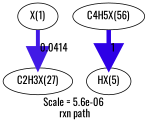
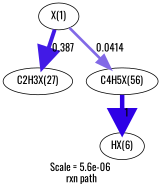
edge "X(1)" -> "C4H5X(56)": added, label "0.0414"
edge "X(1)" -> "C2H3X(27)": label " 0.0414" -> " 0.387"
node "HX(5)": label "HX(5)" -> "HX(6)"
